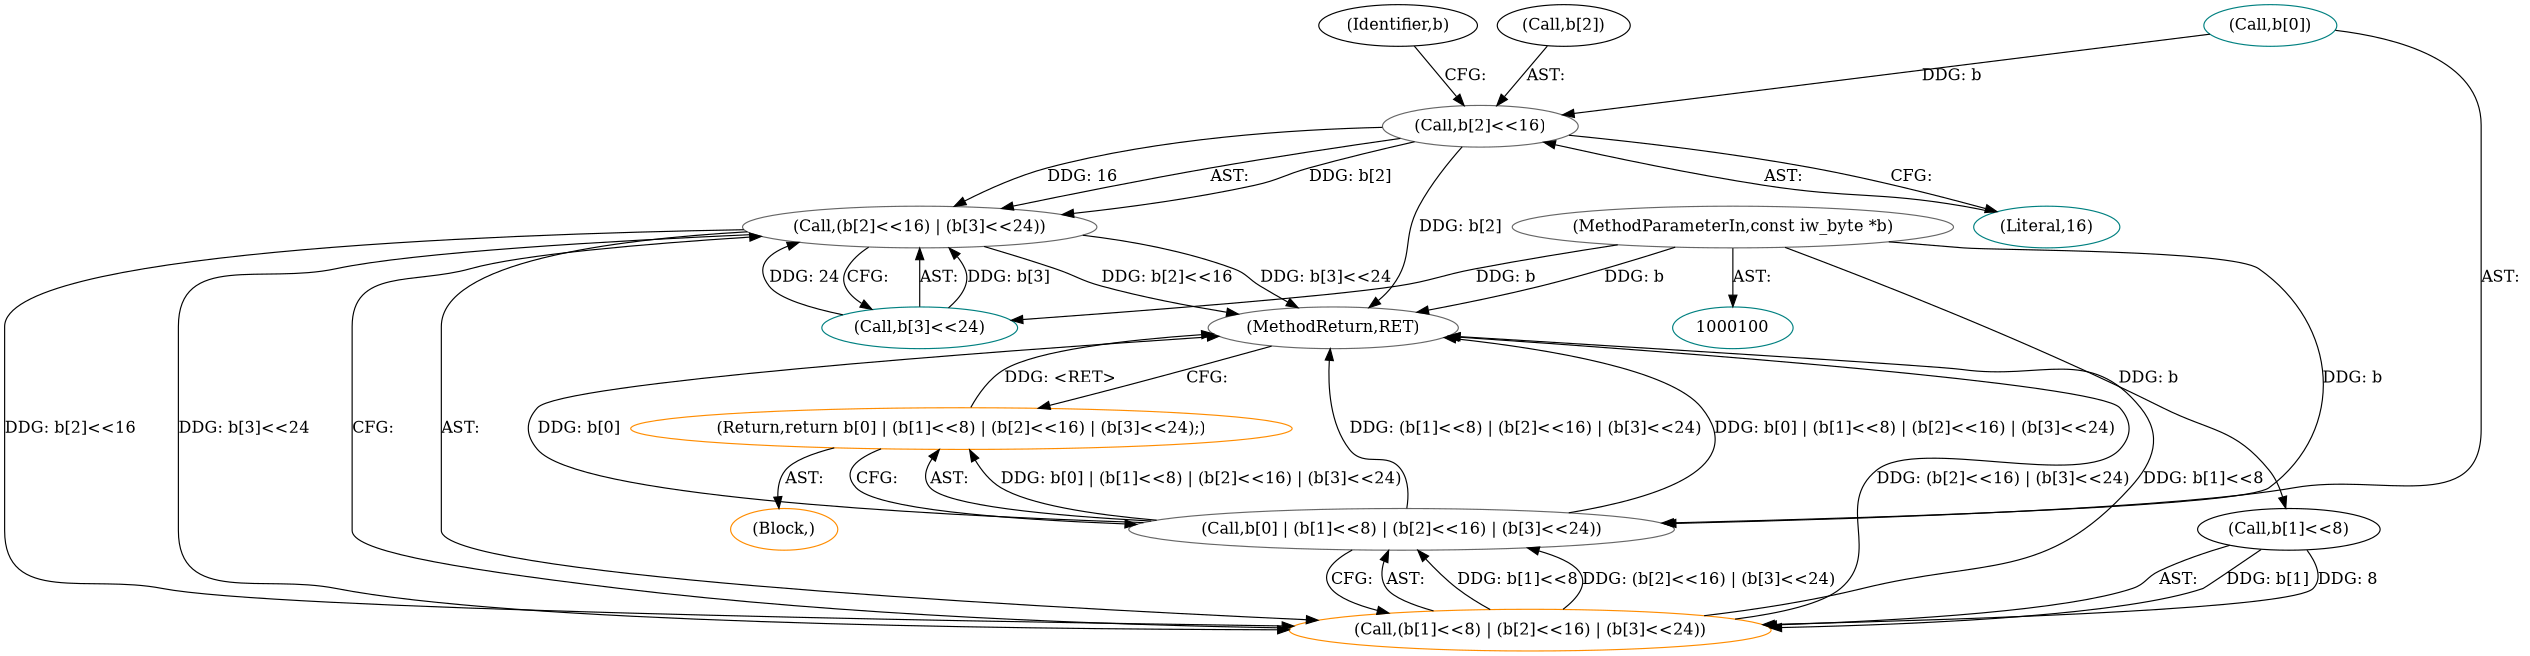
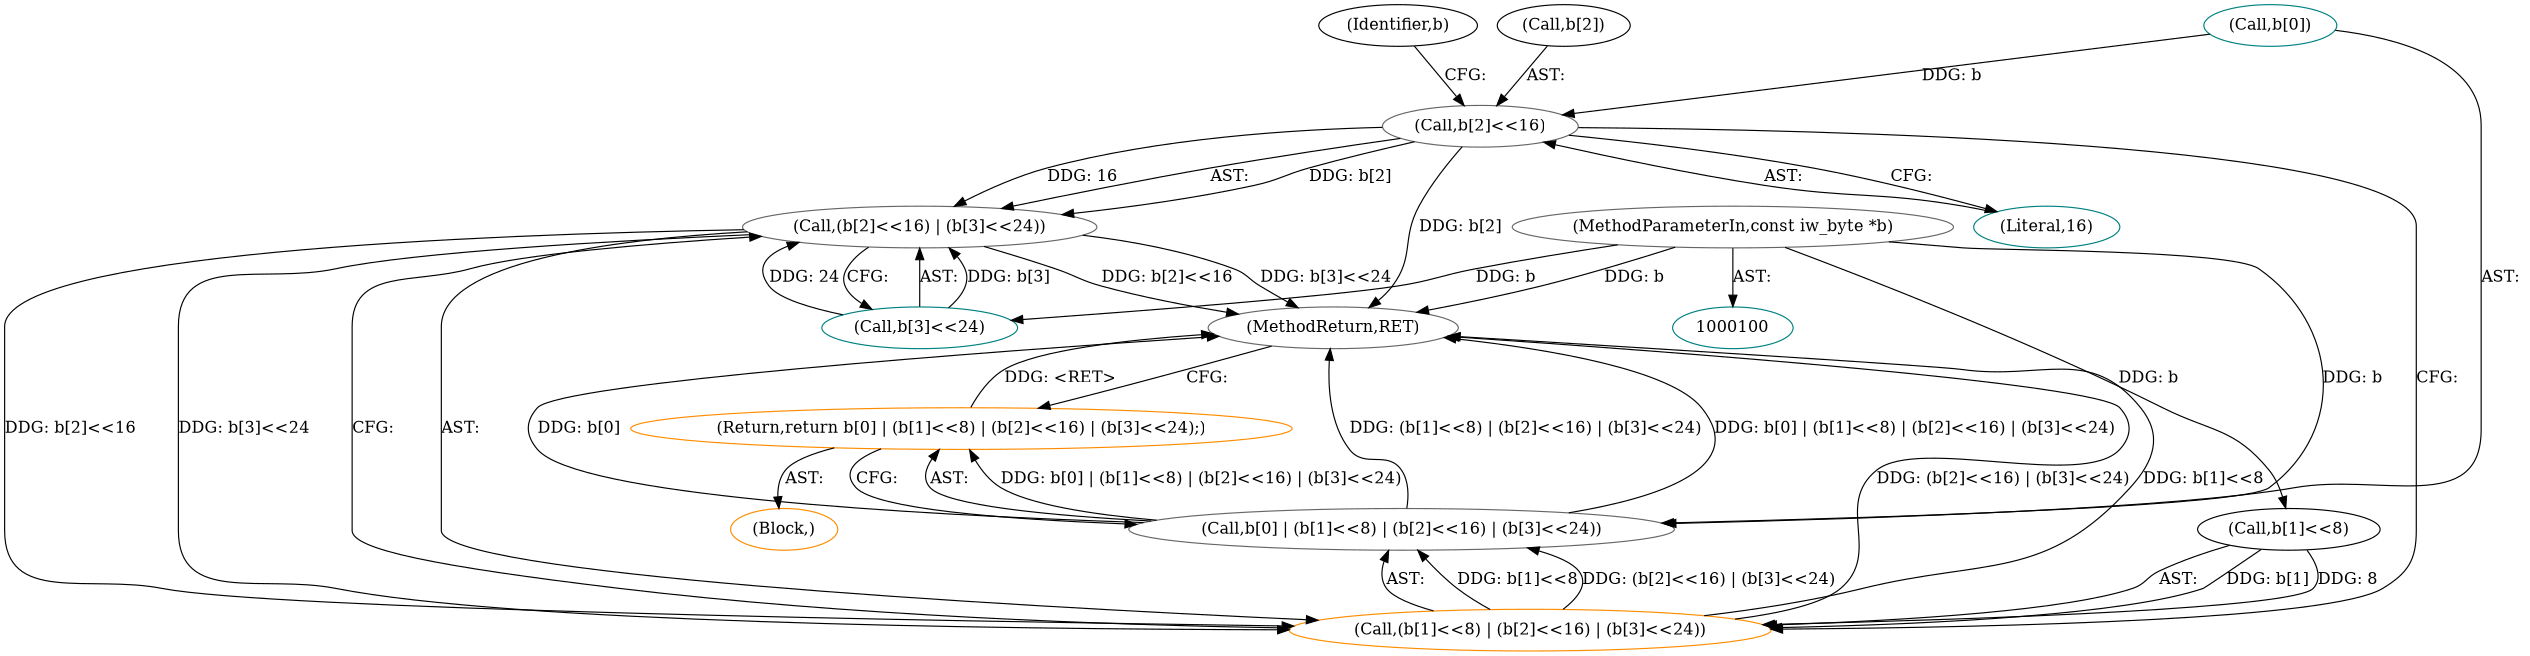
edge "(Call,b[0] | (b[1]<<8) | (b[2]<<16) | (b[3]<<24))" -> "(Call,(b[1]<<8) | (b[2]<<16) | (b[3]<<24))": now "(Call,b[2]<<16)" -> "(Call,(b[1]<<8) | (b[2]<<16) | (b[3]<<24))"
